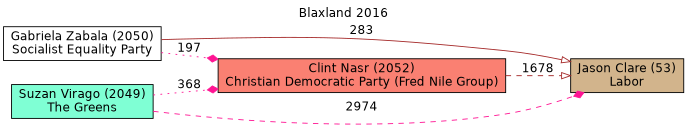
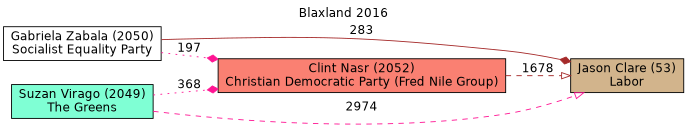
edge "Gabriela Zabala (2050) Socialist Equality Party" -> "Jason Clare (53) Labor": arrowhead onormal -> diamond
edge "Suzan Virago (2049) The Greens" -> "Jason Clare (53) Labor": arrowhead diamond -> onormal
